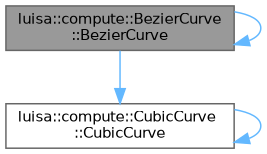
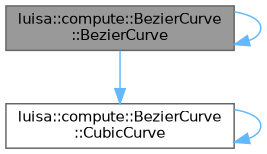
node "luisa::compute::CubicCurve ::CubicCurve": label "luisa::compute::CubicCurve ::CubicCurve" -> "luisa::compute::BezierCurve ::CubicCurve"
